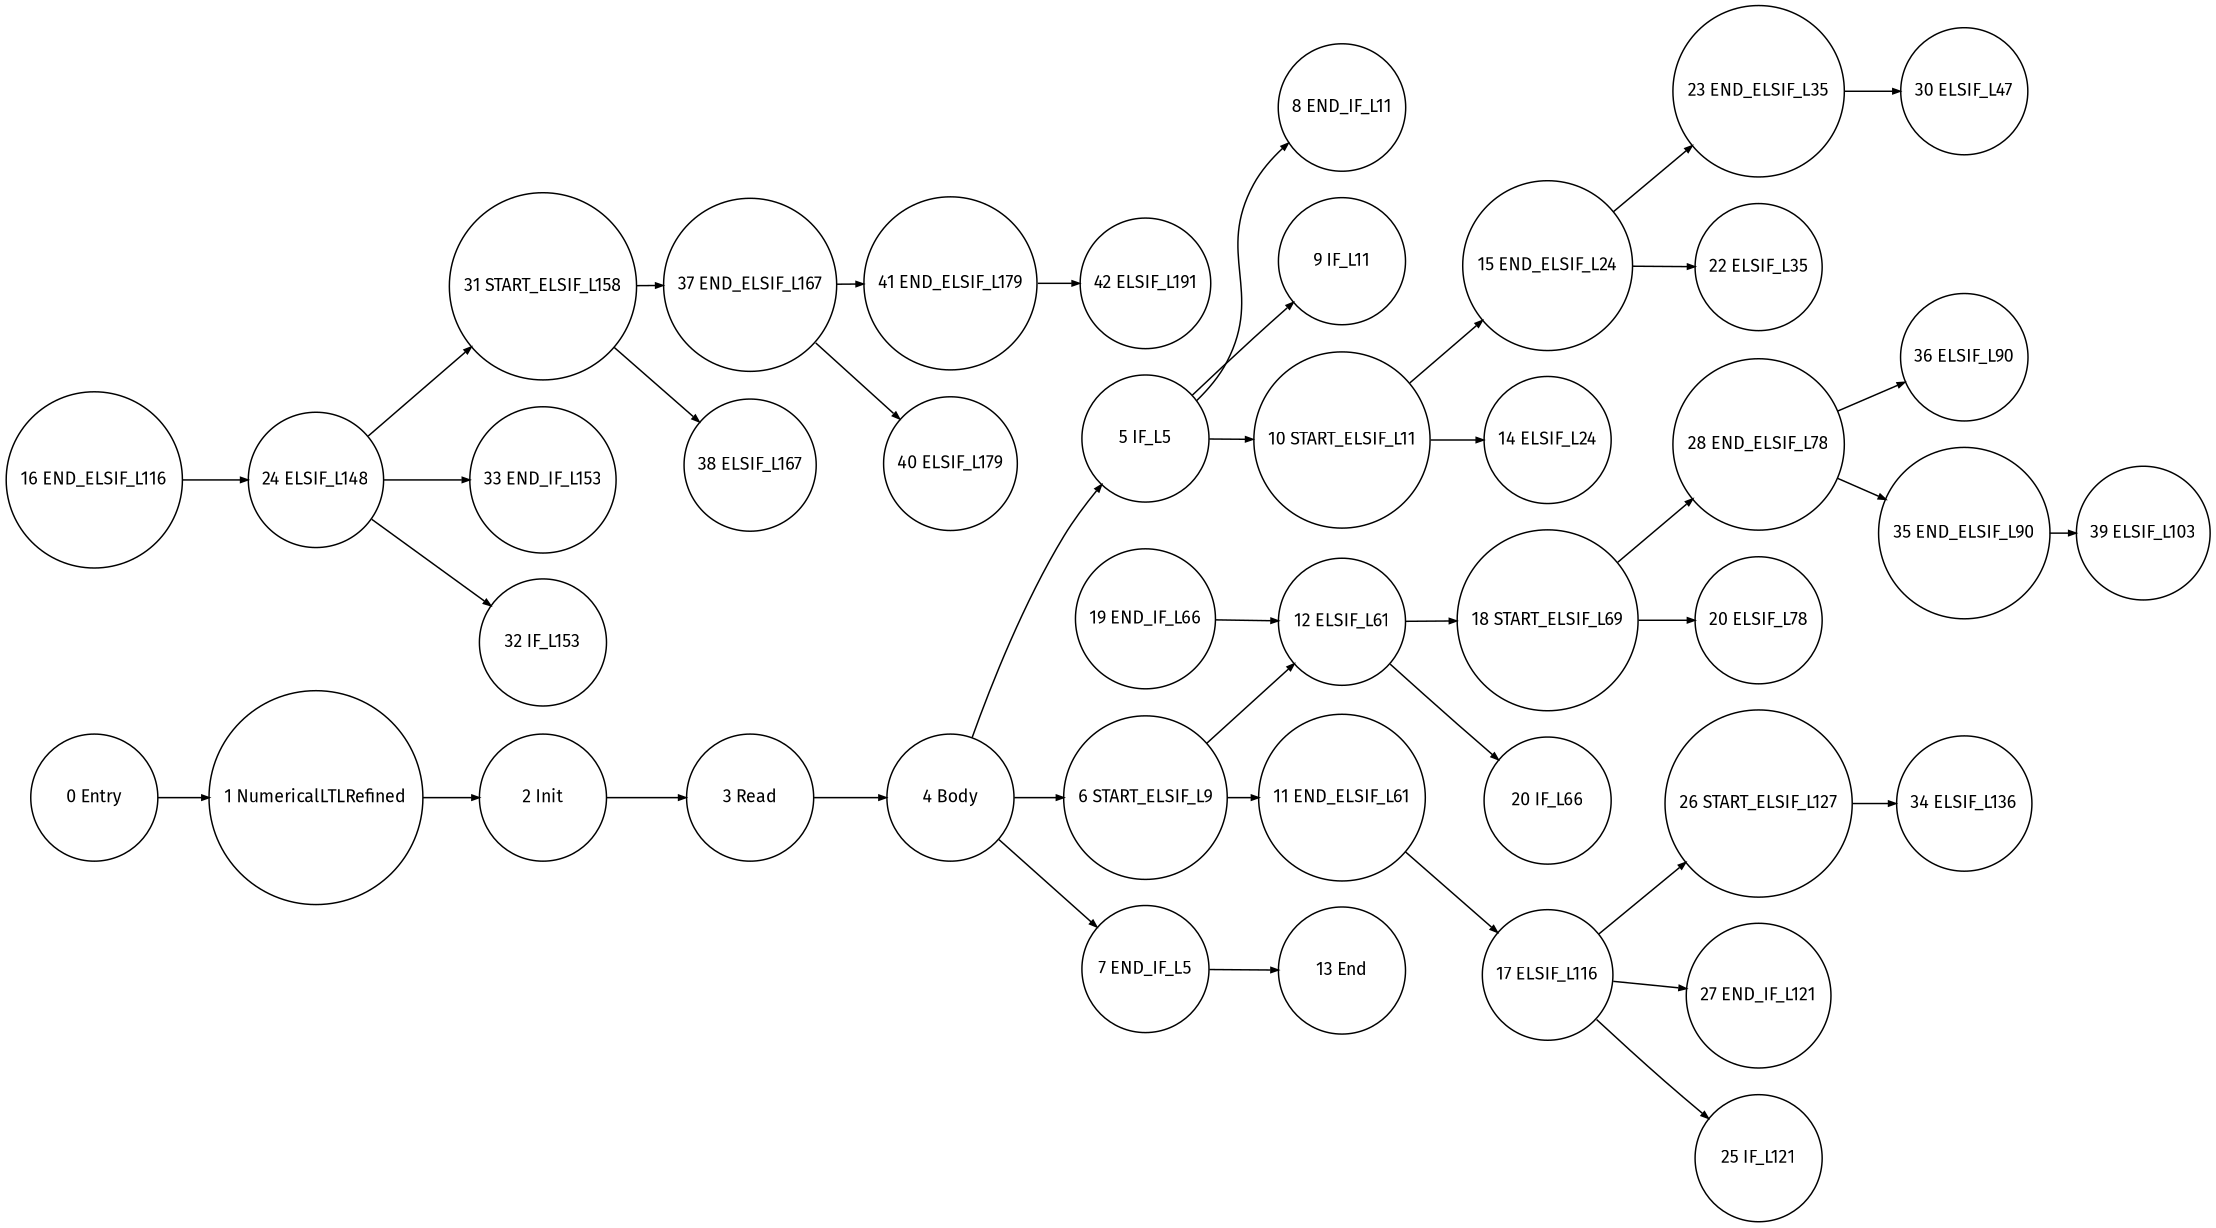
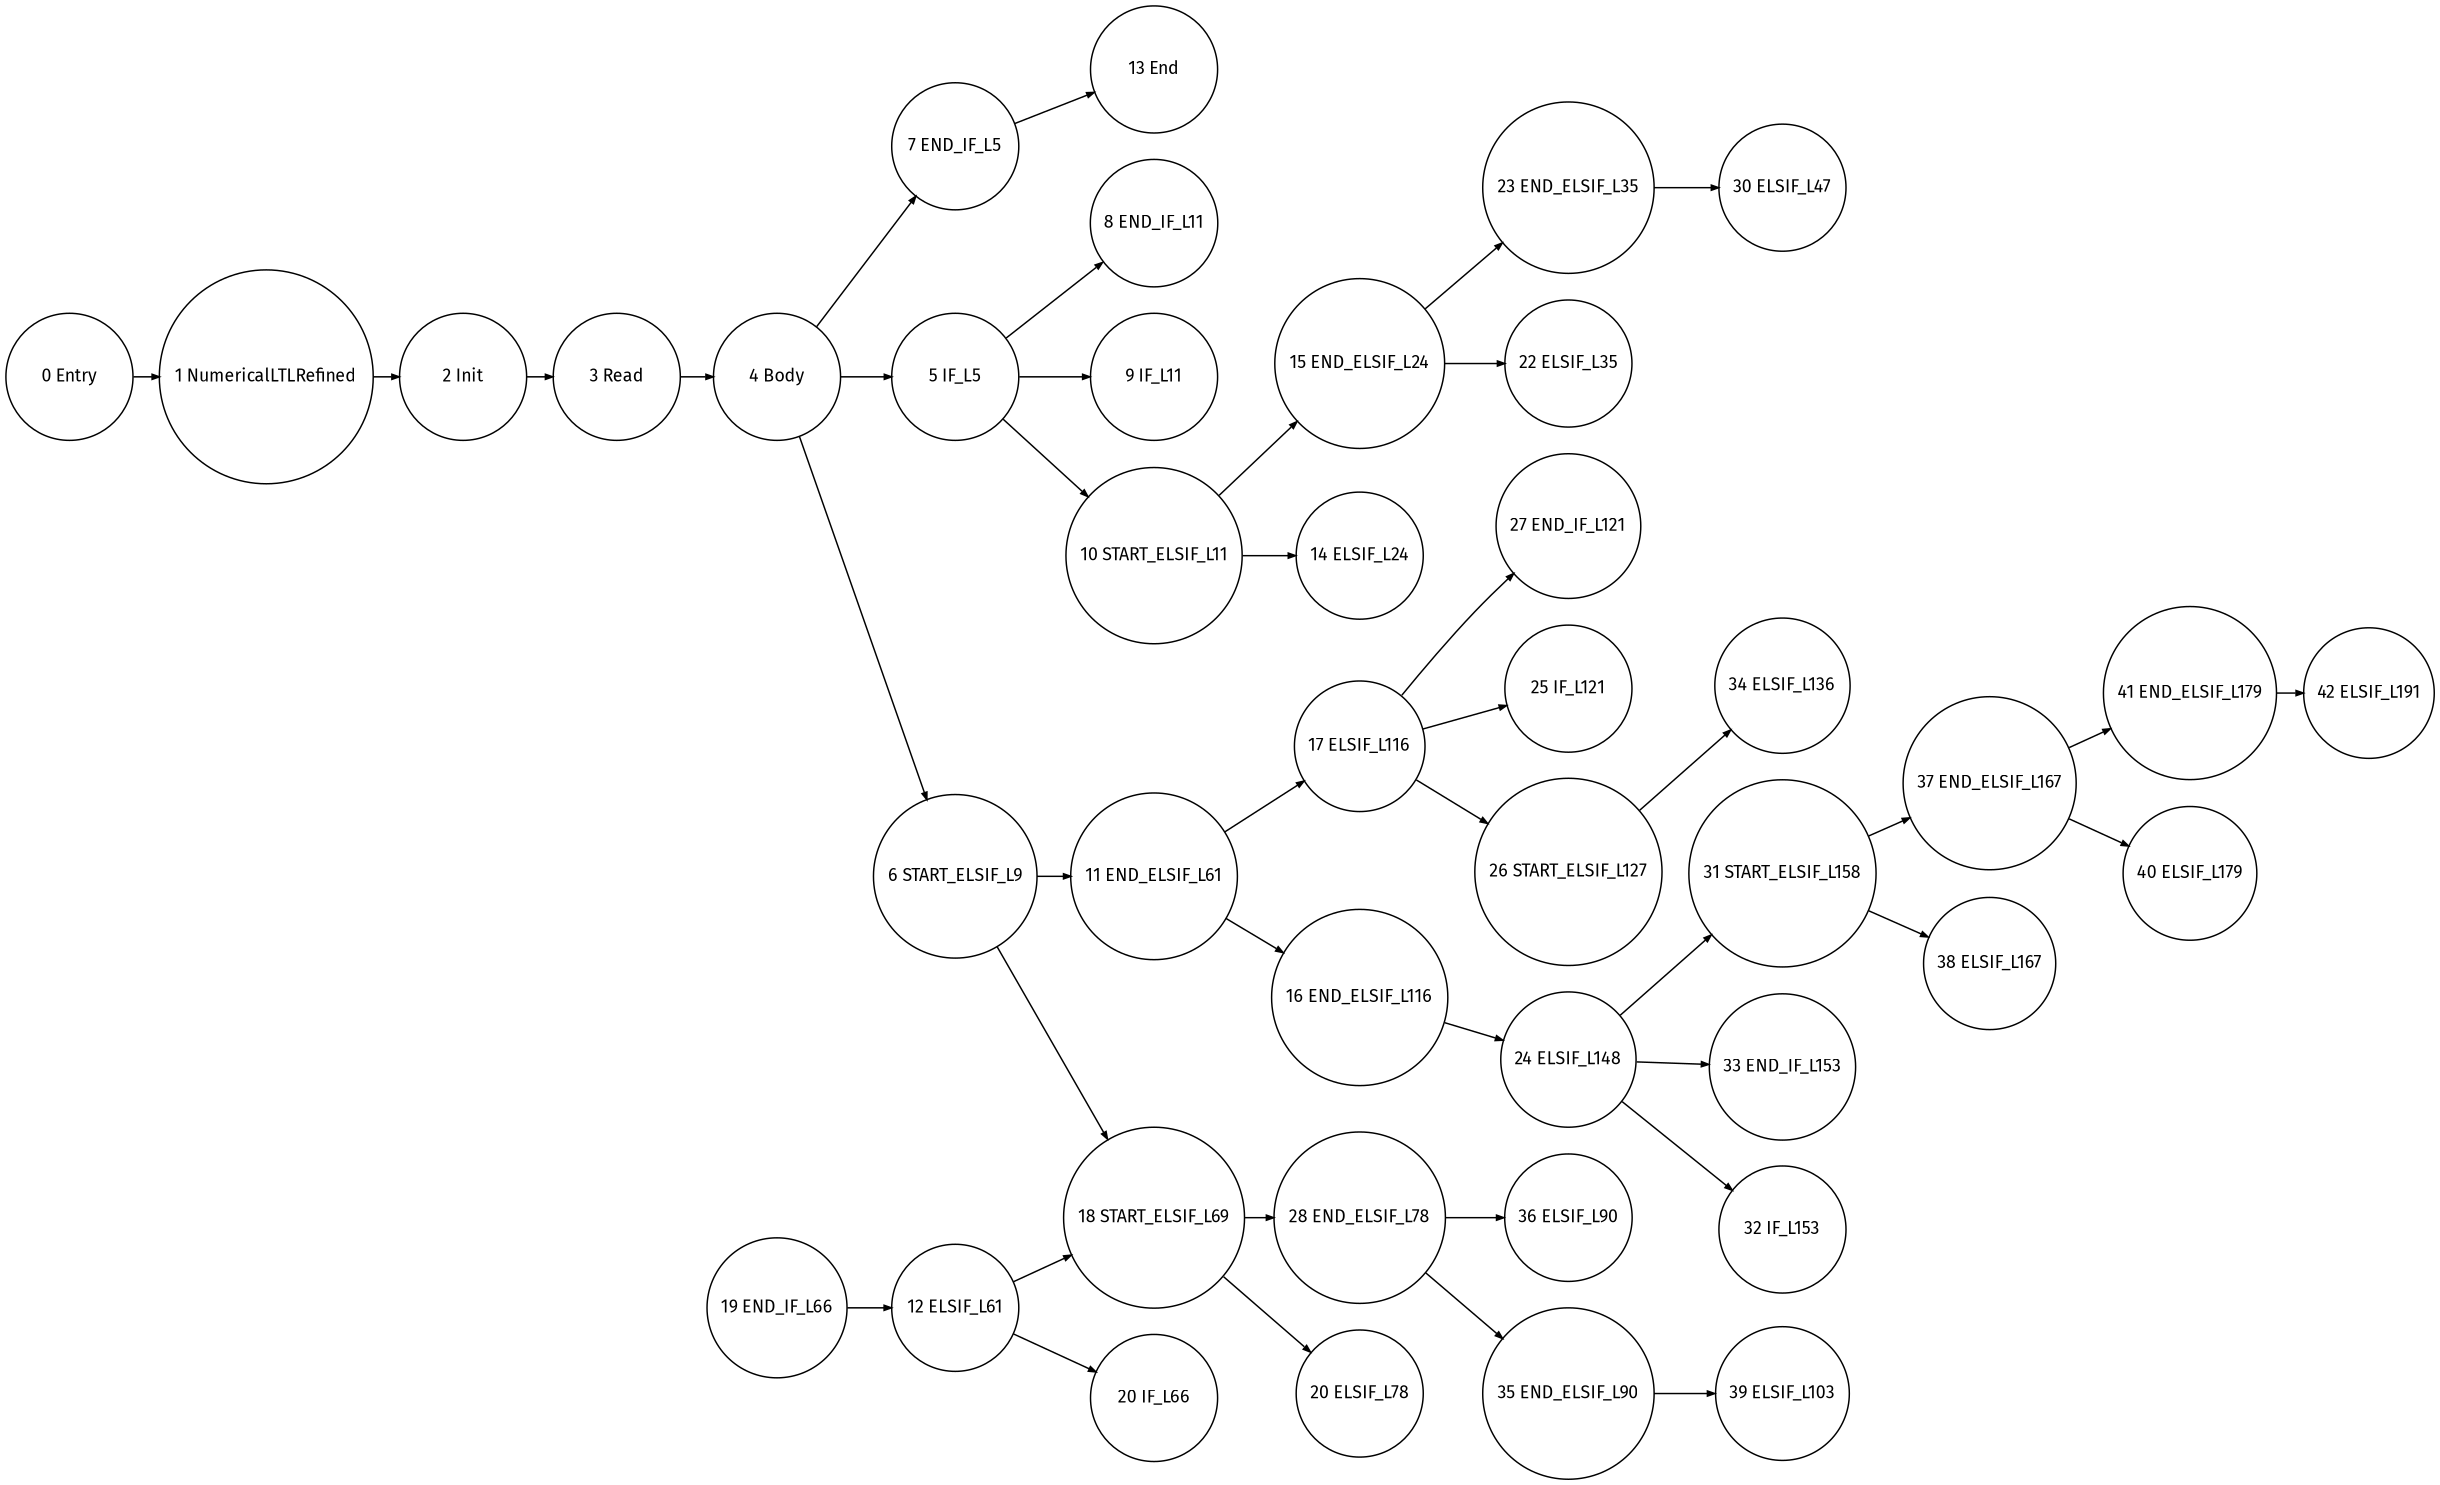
edge "6 START_ELSIF_L9" -> "12 ELSIF_L61": now "6 START_ELSIF_L9" -> "18 START_ELSIF_L69"
edge "11 END_ELSIF_L61" -> "16 END_ELSIF_L116": added
